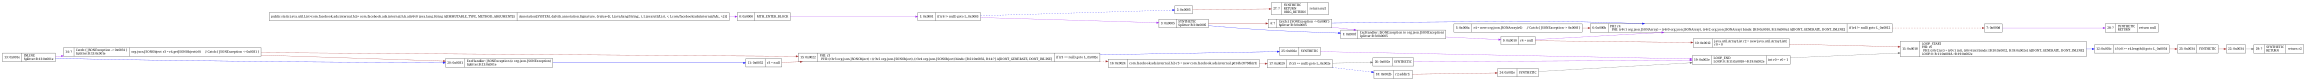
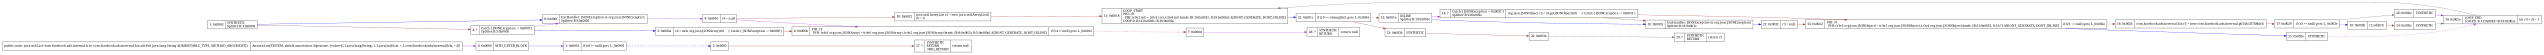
edge "12: 0x001c" -> "13: 0x001e": added
edge "1: 0x0001" -> "3: 0x0005": removed
edge "4: ?" -> "6: 0x000b": now "4: ?" -> "5: 0x000a"
edge "25: 0x002e" -> "19: 0x002e": style solid -> dashed
